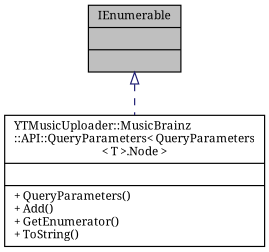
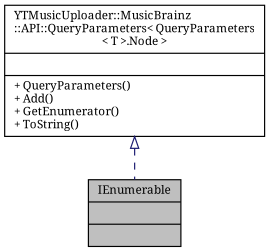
edge "YTMusicUploader::MusicBrainz" -> "IEnumerable": reversed
